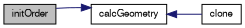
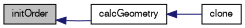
edge "initOrder" -> "calcGeometry": reversed
